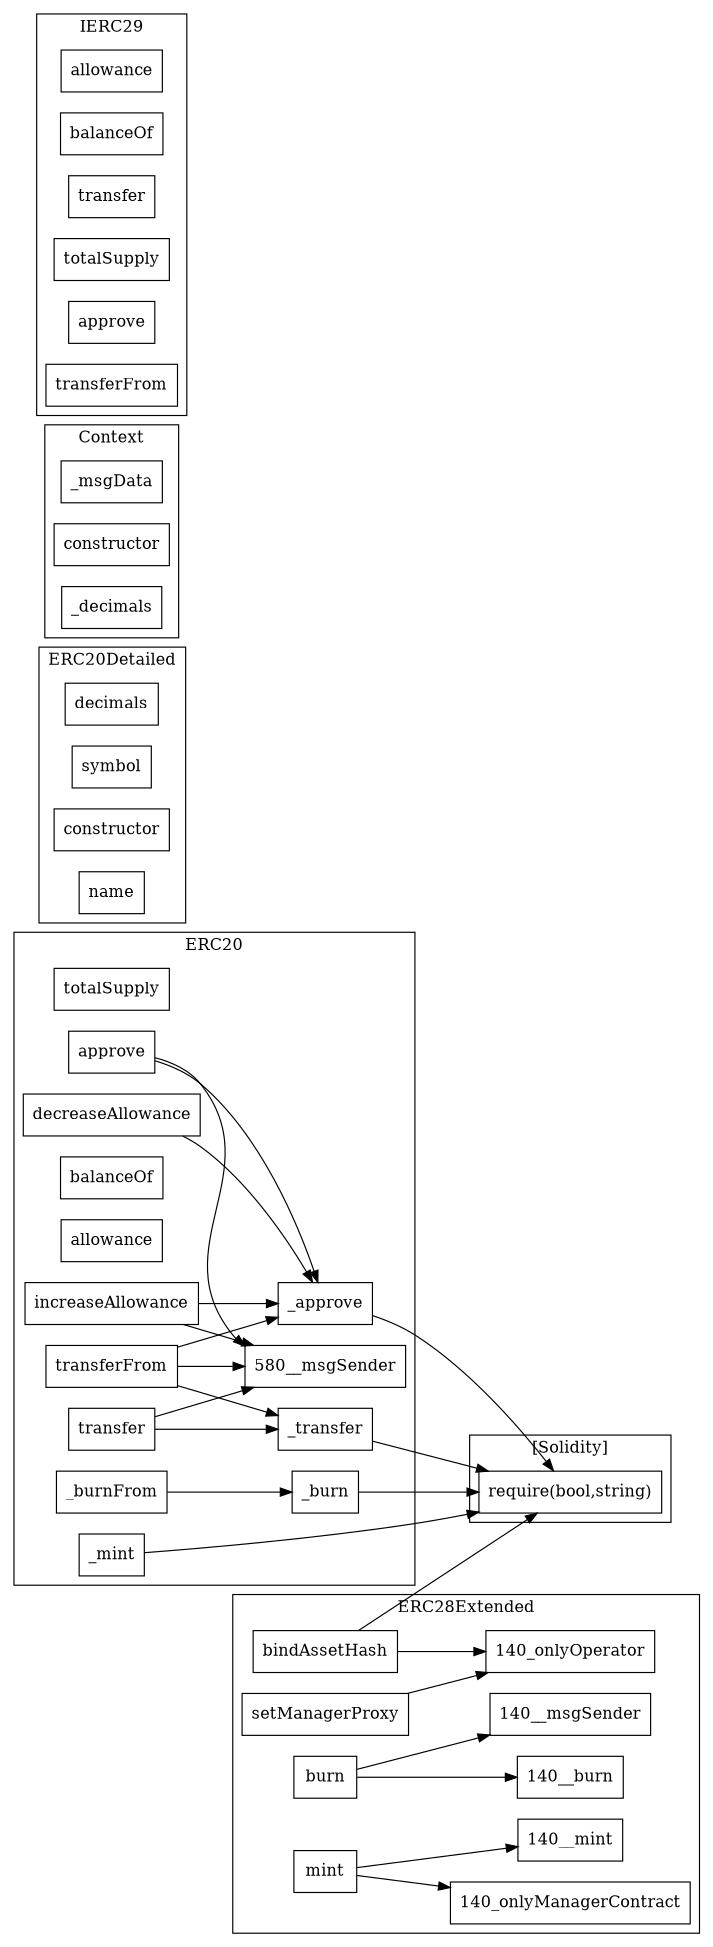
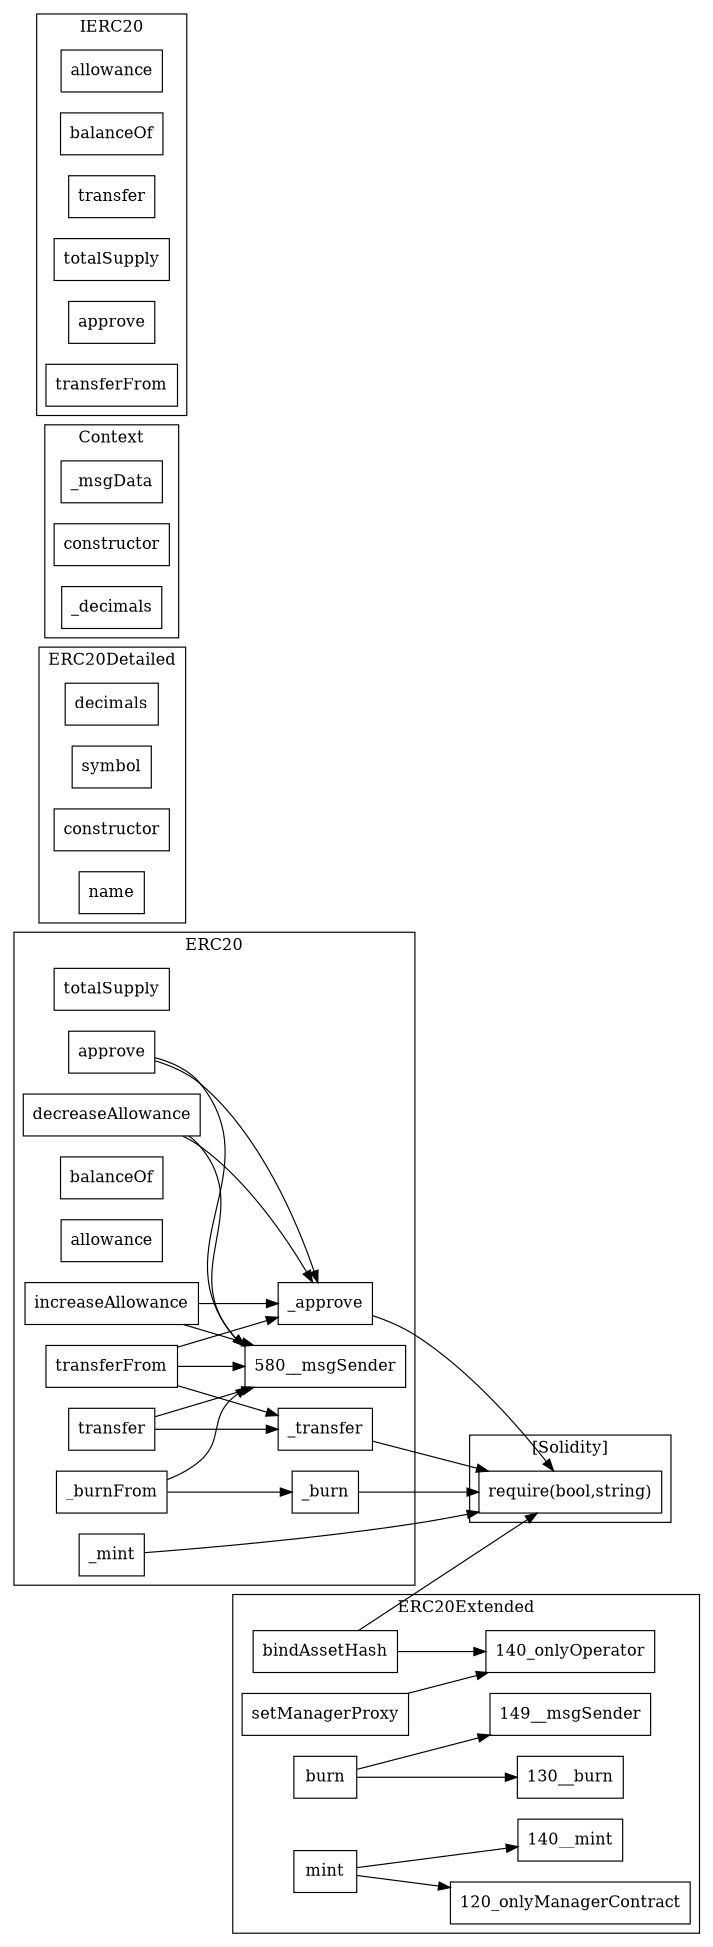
cluster "IERC29": label "IERC29" -> "IERC20"
edge "decreaseAllowance" -> "580__msgSender": added
edge "_burnFrom" -> "580__msgSender": added
cluster "ERC28Extended": label "ERC28Extended" -> "ERC20Extended"
node "140__msgSender": label "140__msgSender" -> "149__msgSender"
node "140__burn": label "140__burn" -> "130__burn"
node "140_onlyManagerContract": label "140_onlyManagerContract" -> "120_onlyManagerContract"
